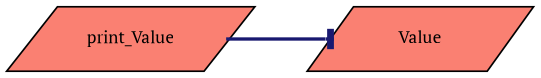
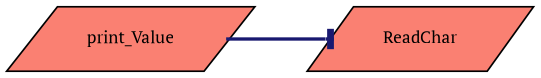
node "Value": label "Value" -> "ReadChar"
